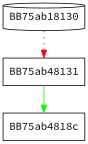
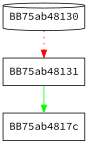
node "BB75ab18130": label "BB75ab18130" -> "BB75ab48130"
node "BB75ab4818c": label "BB75ab4818c" -> "BB75ab4817c"
